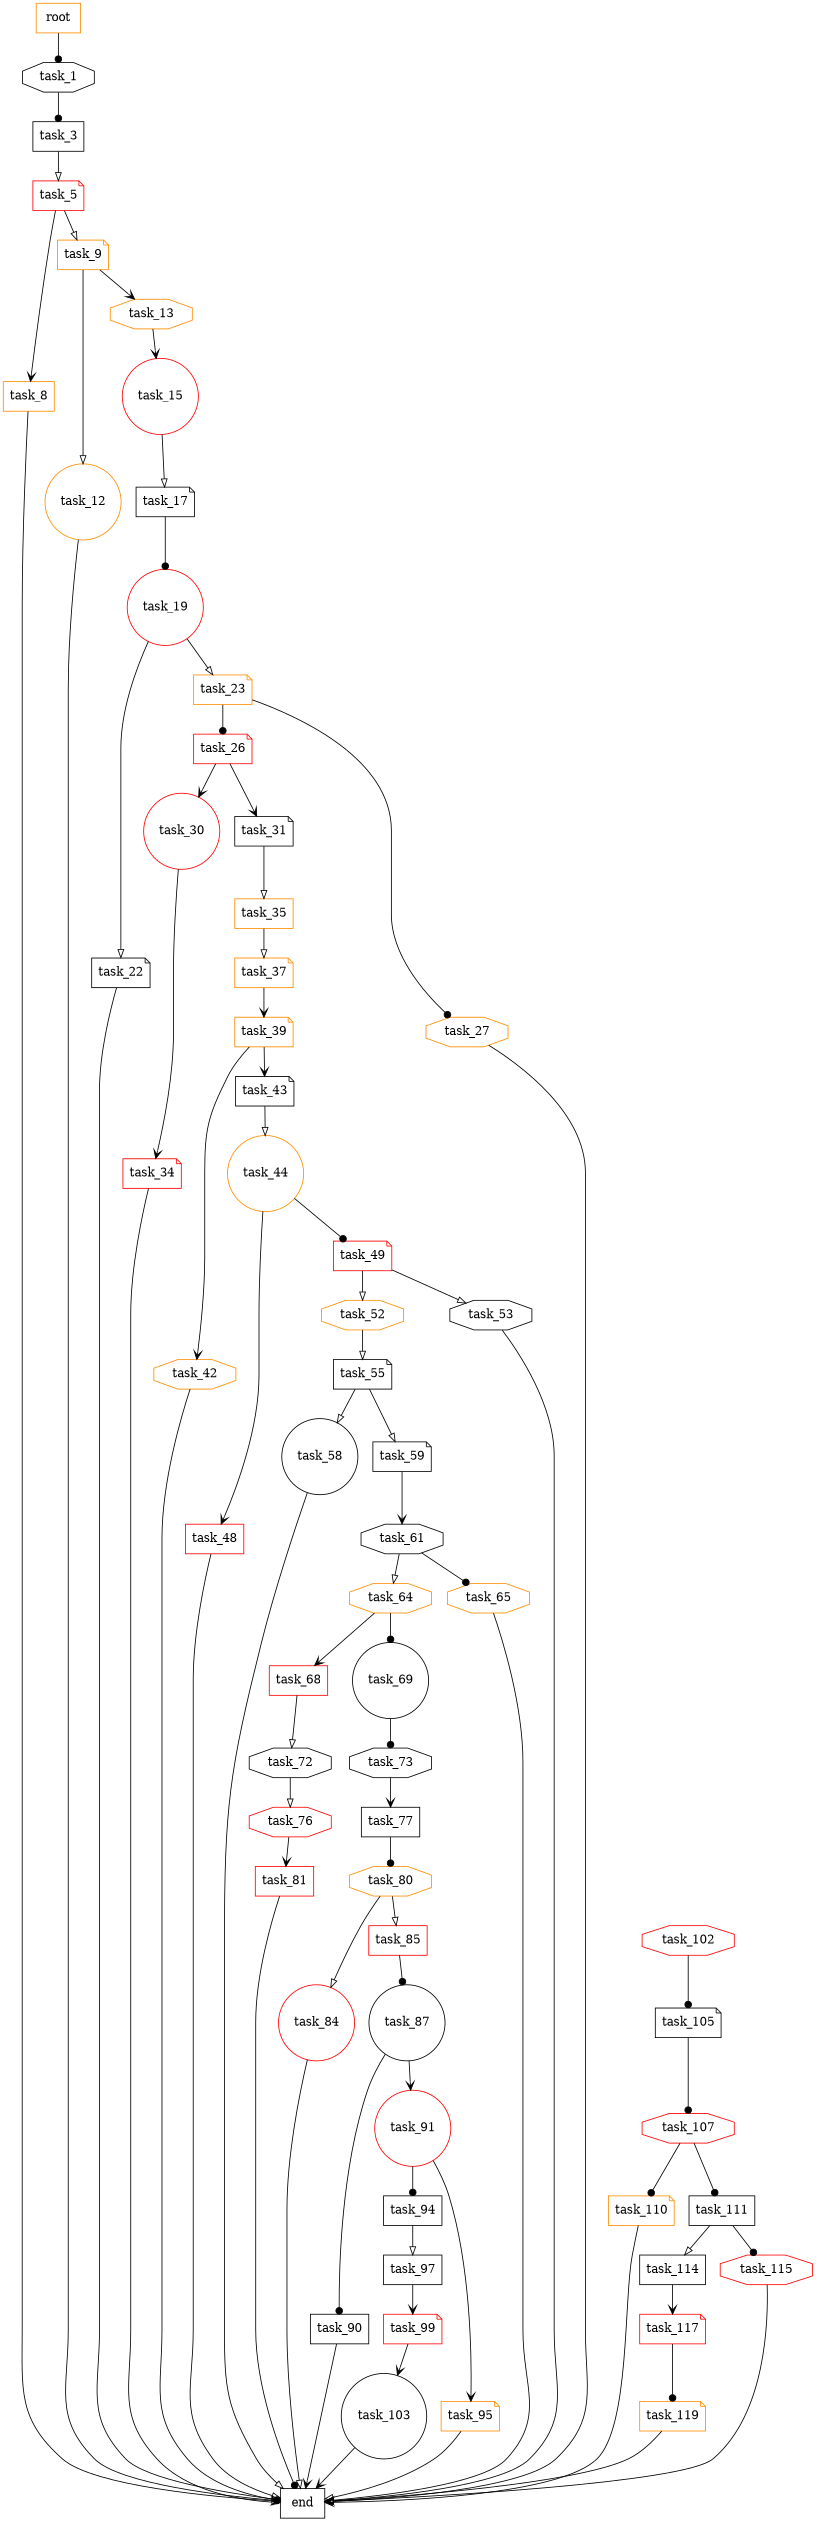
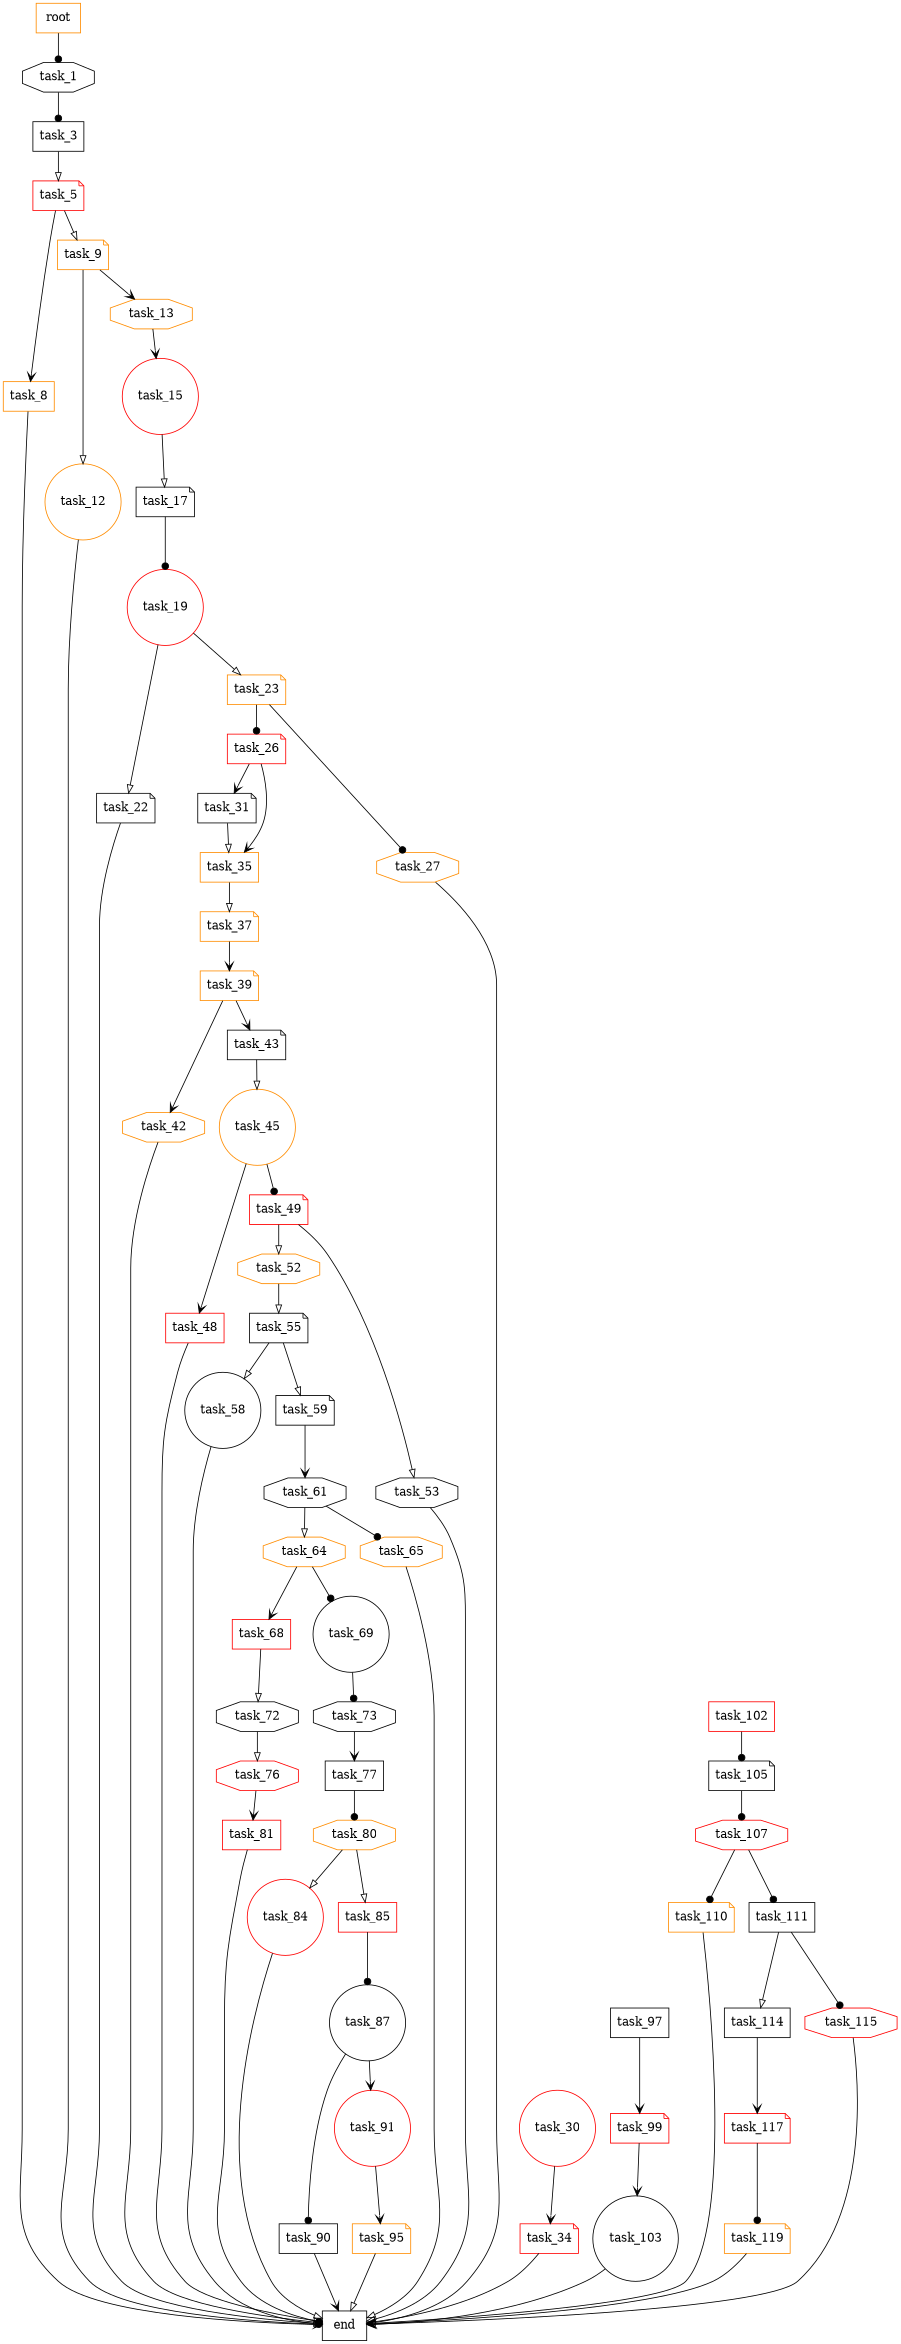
edge "task_26" -> "task_30": now "task_26" -> "task_35"
node "task_44": label "task_44" -> "task_45"
node "task_102": shape octagon -> box
node "task_94": removed
